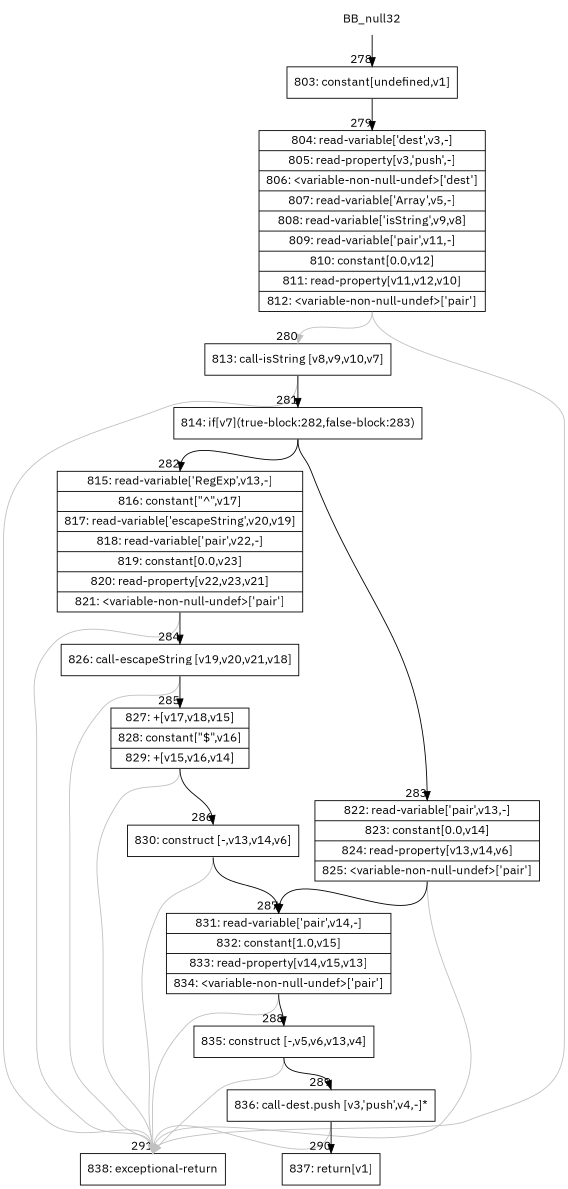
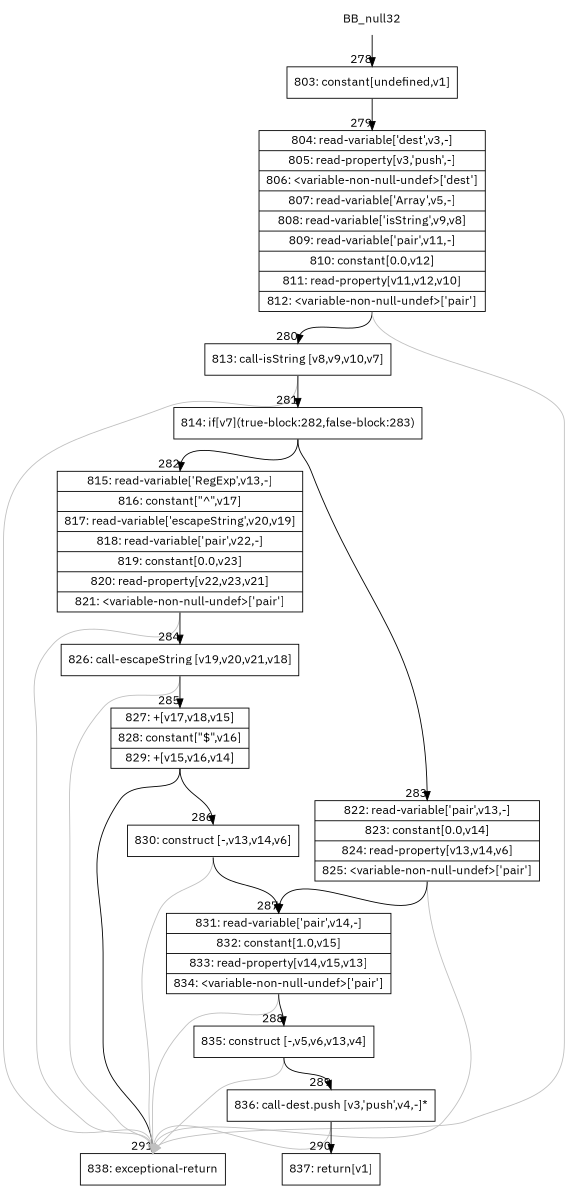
edge "804: read-variable['dest',v3,-]" -> "813: call-isString [v8,v9,v10,v7]": color gray -> black
edge "827: +[v17,v18,v15]" -> "838: exceptional-return": color gray -> black
